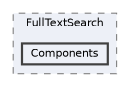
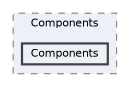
cluster "FullTextSearch": label "FullTextSearch" -> "Components"
